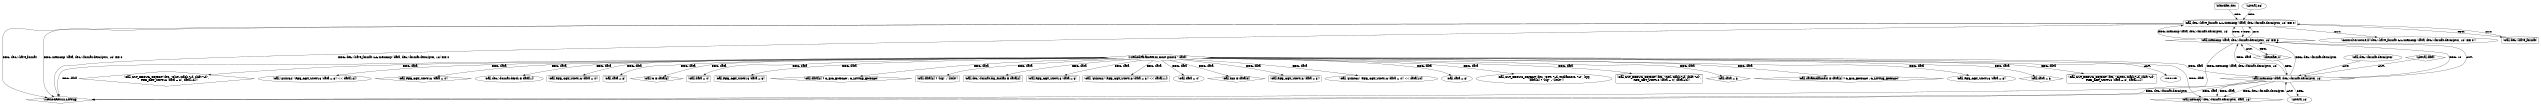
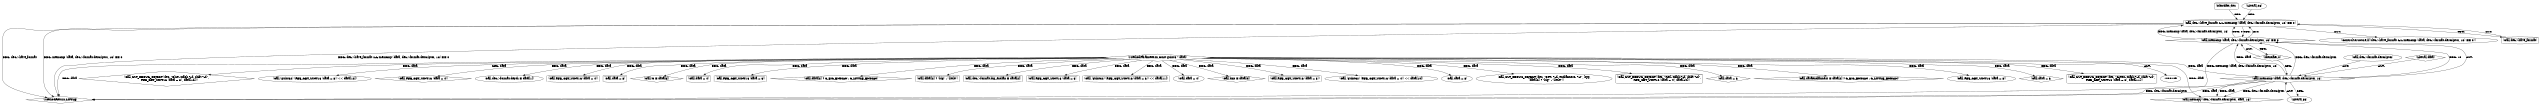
edge "(MethodParameterIn,const guint8 * data)" -> "(Call,(guint32) (RFB_GET_UINT16 (data + 8)) << data[12])": label "DDG: data" -> "CFG: data"
node "(Literal,13)": label "(Literal,13)" -> "(Literal,83)"
